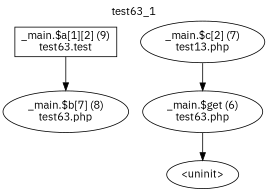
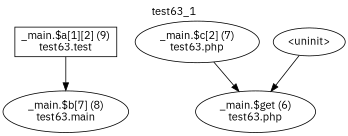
node "_main.$c[2] (7) test13.php": label "_main.$c[2] (7) test13.php" -> "_main.$c[2] (7) test63.php"
node "_main.$b[7] (8) test63.php": label "_main.$b[7] (8) test63.php" -> "_main.$b[7] (8) test63.main"
edge "_main.$get (6) test63.php" -> "<uninit>": reversed
